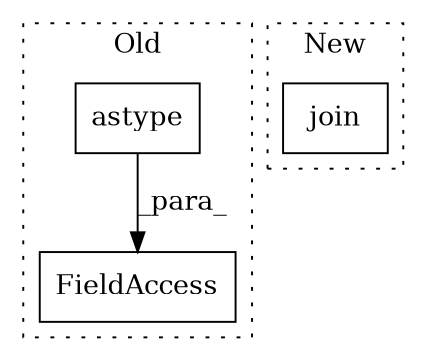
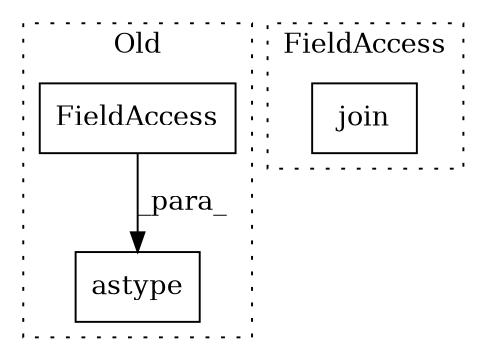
cluster "New": label "New" -> "FieldAccess"
edge "astype" -> "FieldAccess": reversed
